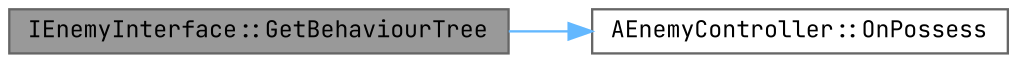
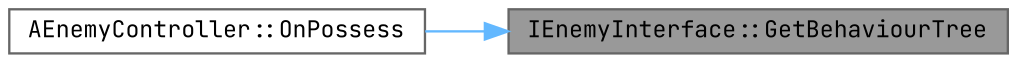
edge "IEnemyInterface::GetBehaviourTree" -> "AEnemyController::OnPossess": reversed
